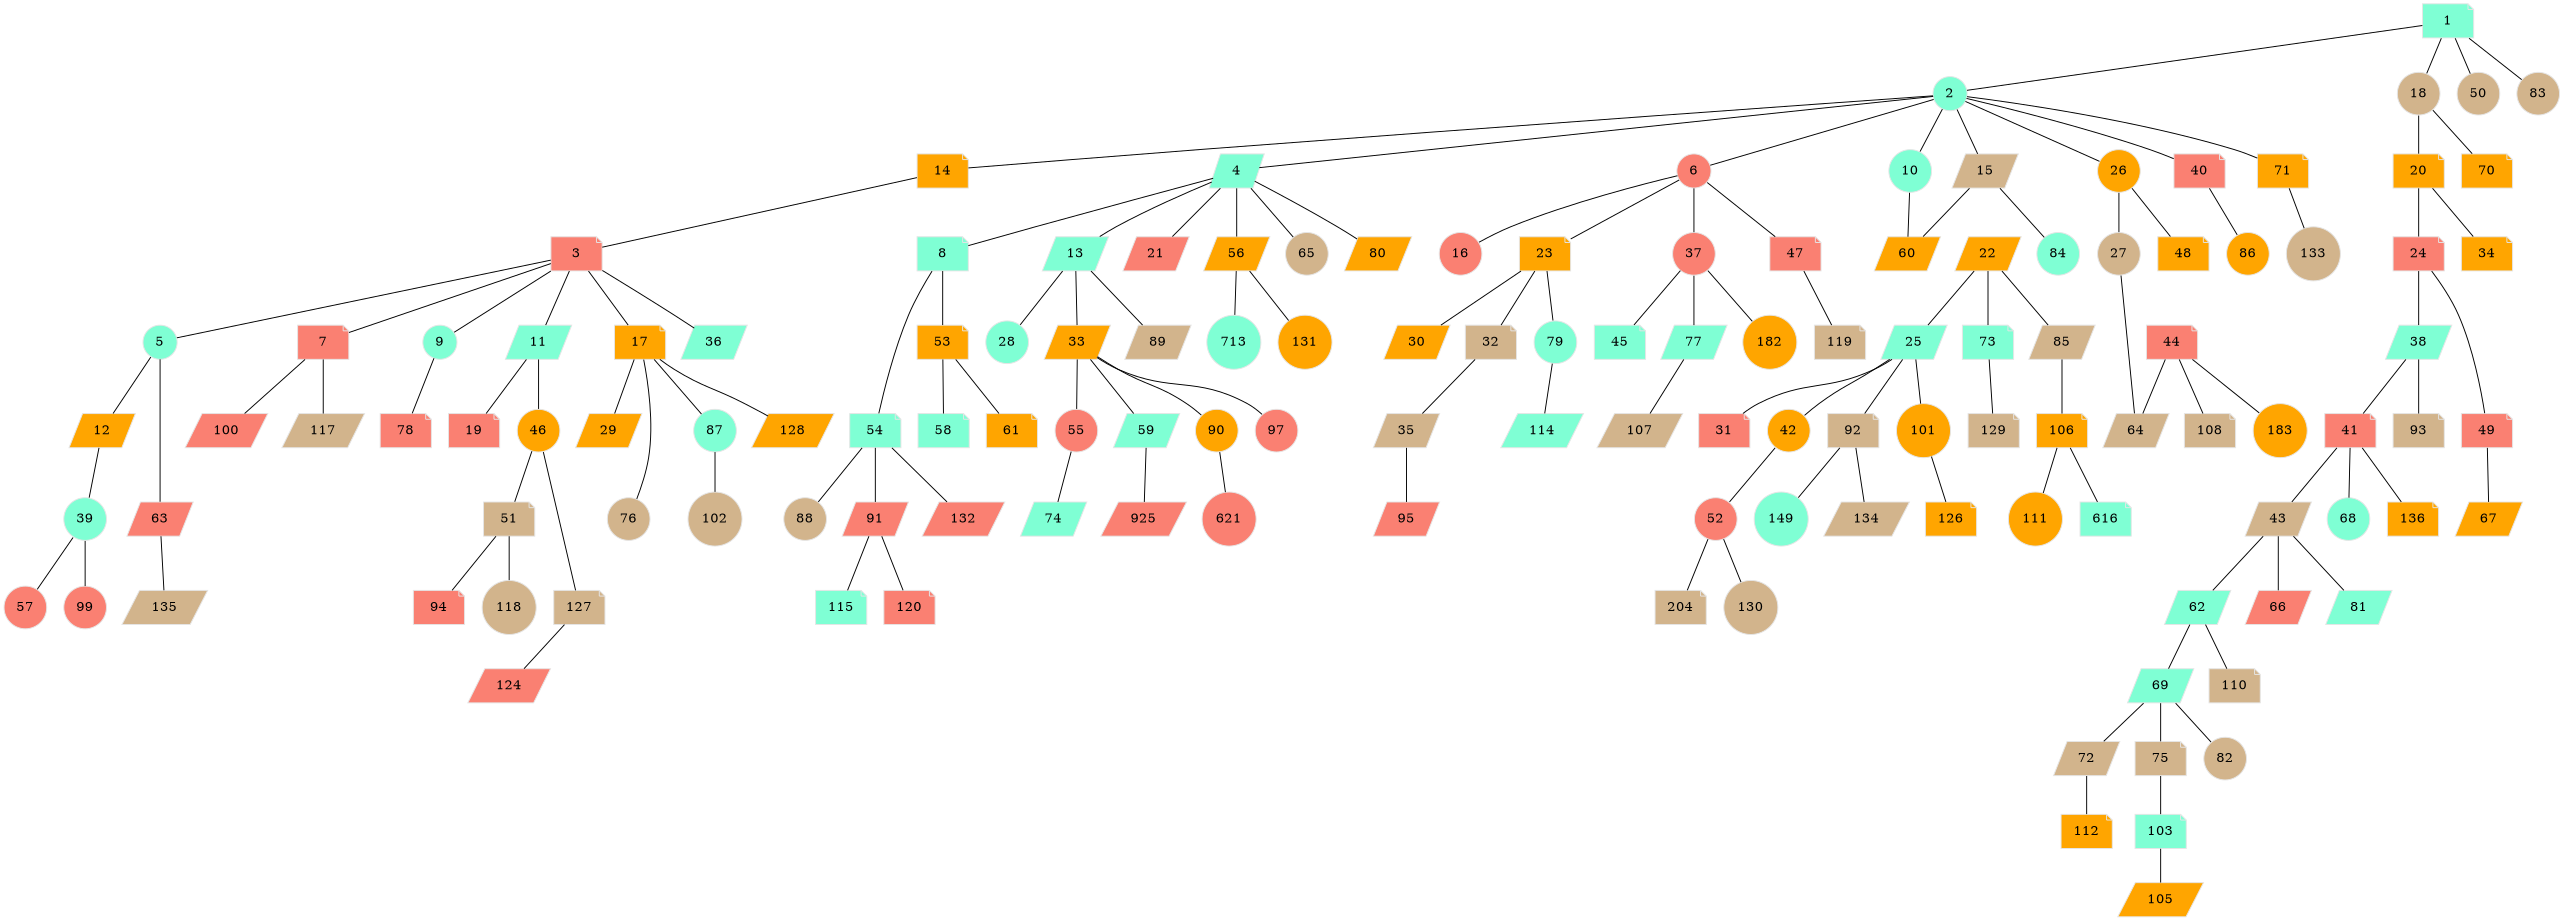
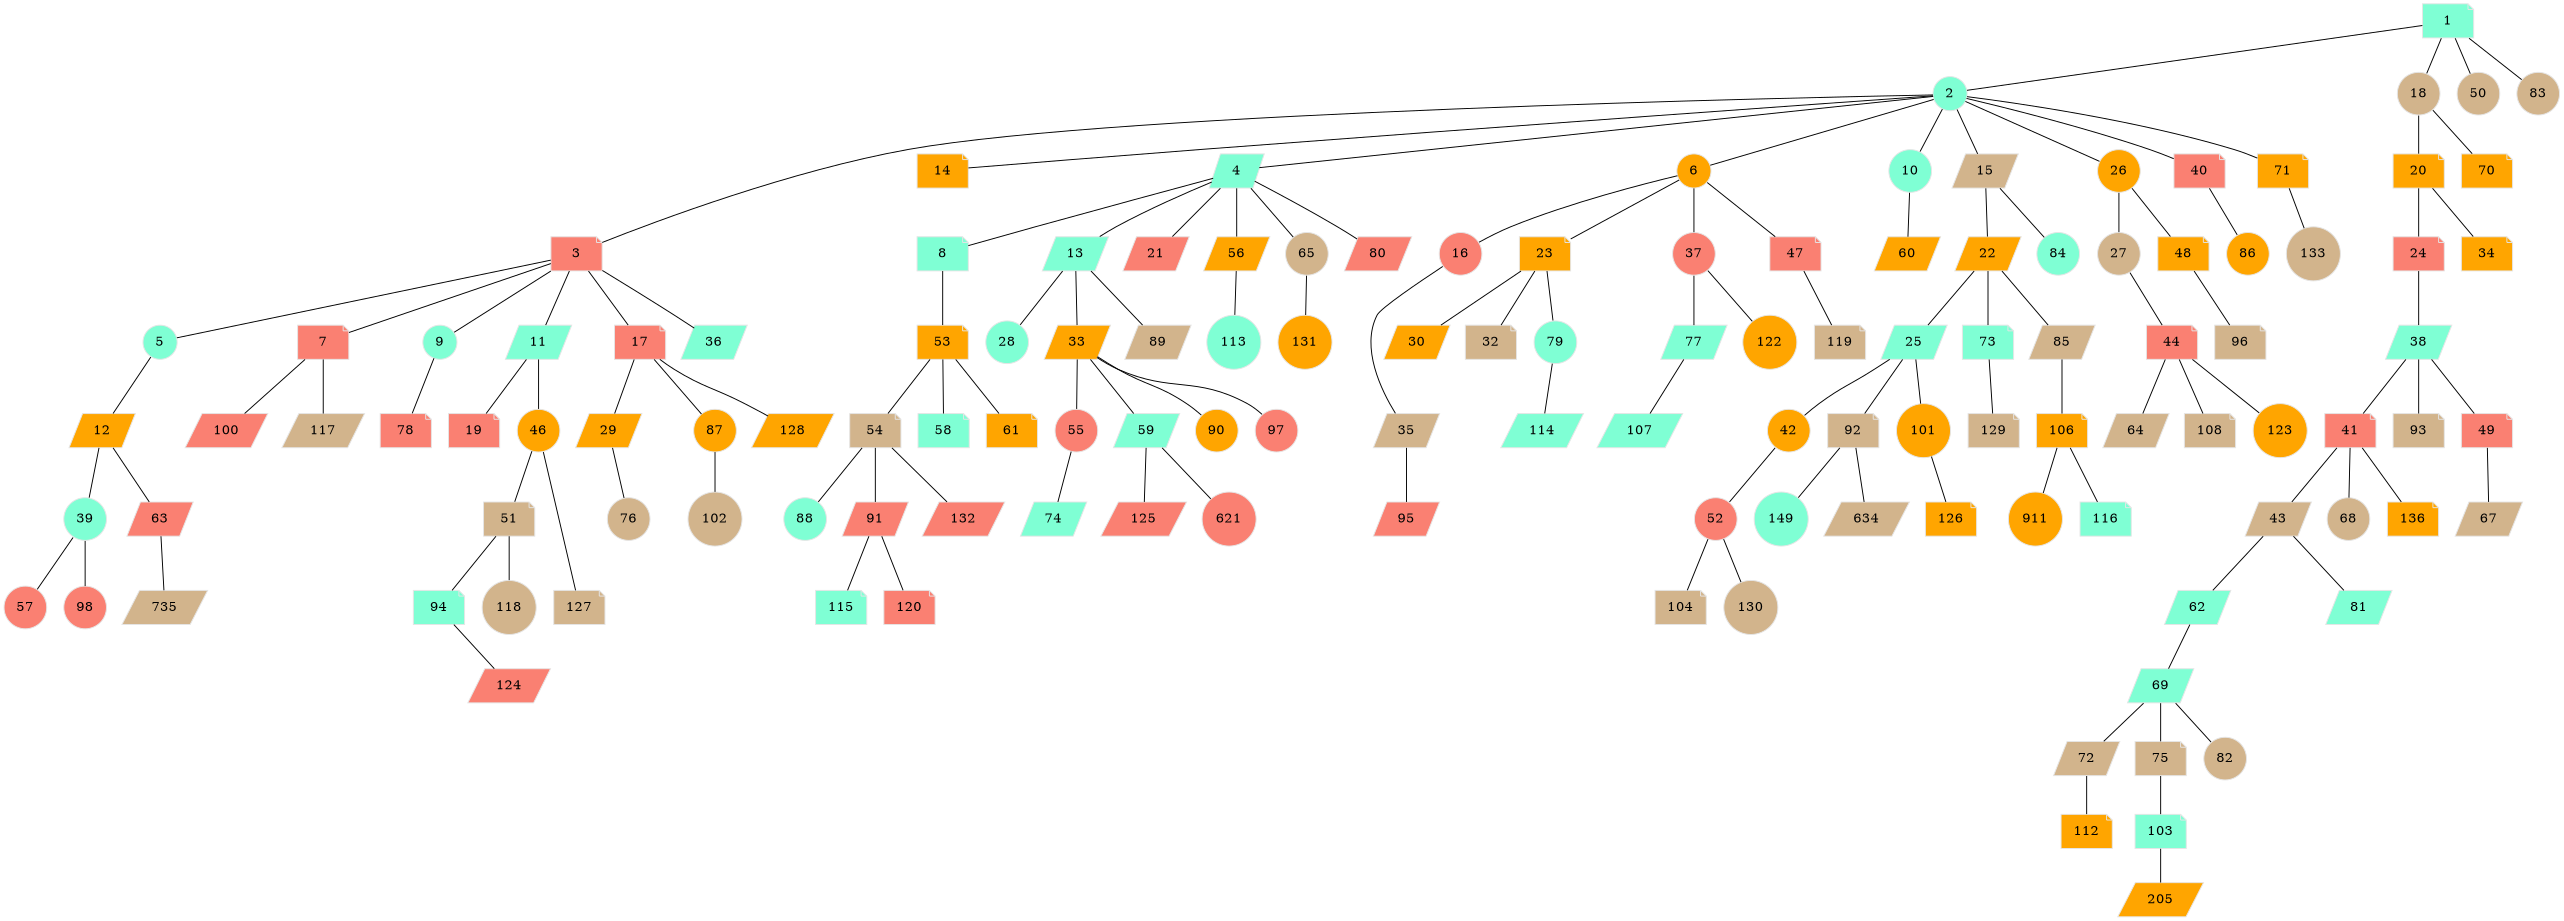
node "6": fillcolor salmon -> orange
edge "14" -- "3": now "2" -- "3"
edge "15" -- "60": now "15" -- "22"
node "80": fillcolor orange -> salmon
edge "56" -- "131": now "65" -- "131"
edge "24" -- "49": now "38" -- "49"
edge "8" -- "54": now "53" -- "54"
node "17": fillcolor orange -> salmon
node "713": label "713" -> "113"
node "45": removed
node "182": label "182" -> "122"
node "96": added
edge "27" -- "64": now "27" -- "44"
edge "32" -- "35": now "16" -- "35"
edge "17" -- "76": now "29" -- "76"
edge "5" -- "63": now "12" -- "63"
node "87": fillcolor aquamarine -> orange
node "54": fillcolor aquamarine -> tan
node "107": fillcolor tan -> aquamarine
node "31": removed
node "183": label "183" -> "123"
edge "90" -- "621": now "59" -- "621"
node "88": fillcolor tan -> aquamarine
node "925": label "925" -> "125"
node "134": label "134" -> "634"
node "111": label "111" -> "911"
node "616": label "616" -> "116"
node "68": fillcolor aquamarine -> tan
node "67": fillcolor orange -> tan
node "99": label "99" -> "98"
node "135": label "135" -> "735"
node "94": fillcolor salmon -> aquamarine
node "204": label "204" -> "104"
node "66": removed
edge "127" -- "124": now "94" -- "124"
node "110": removed
node "105": label "105" -> "205"
